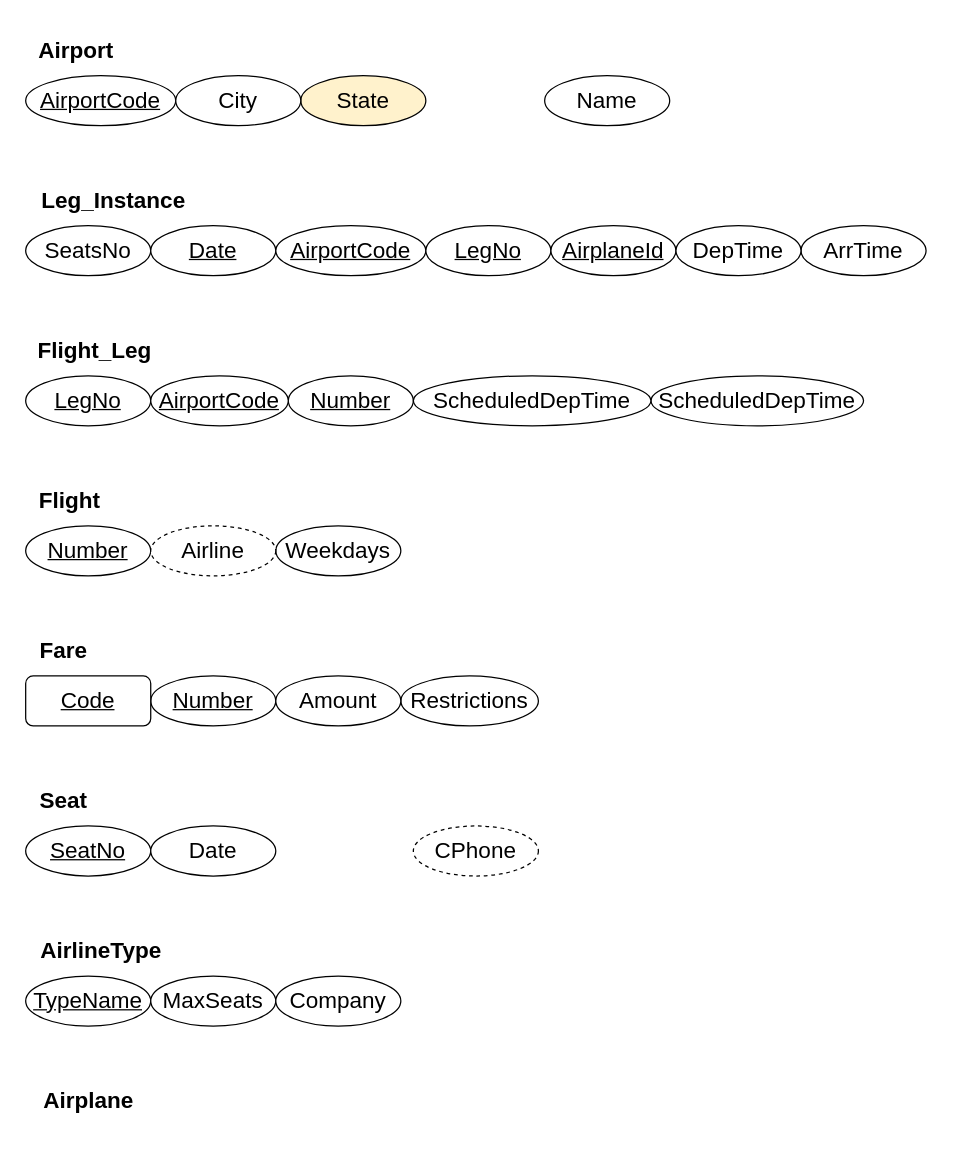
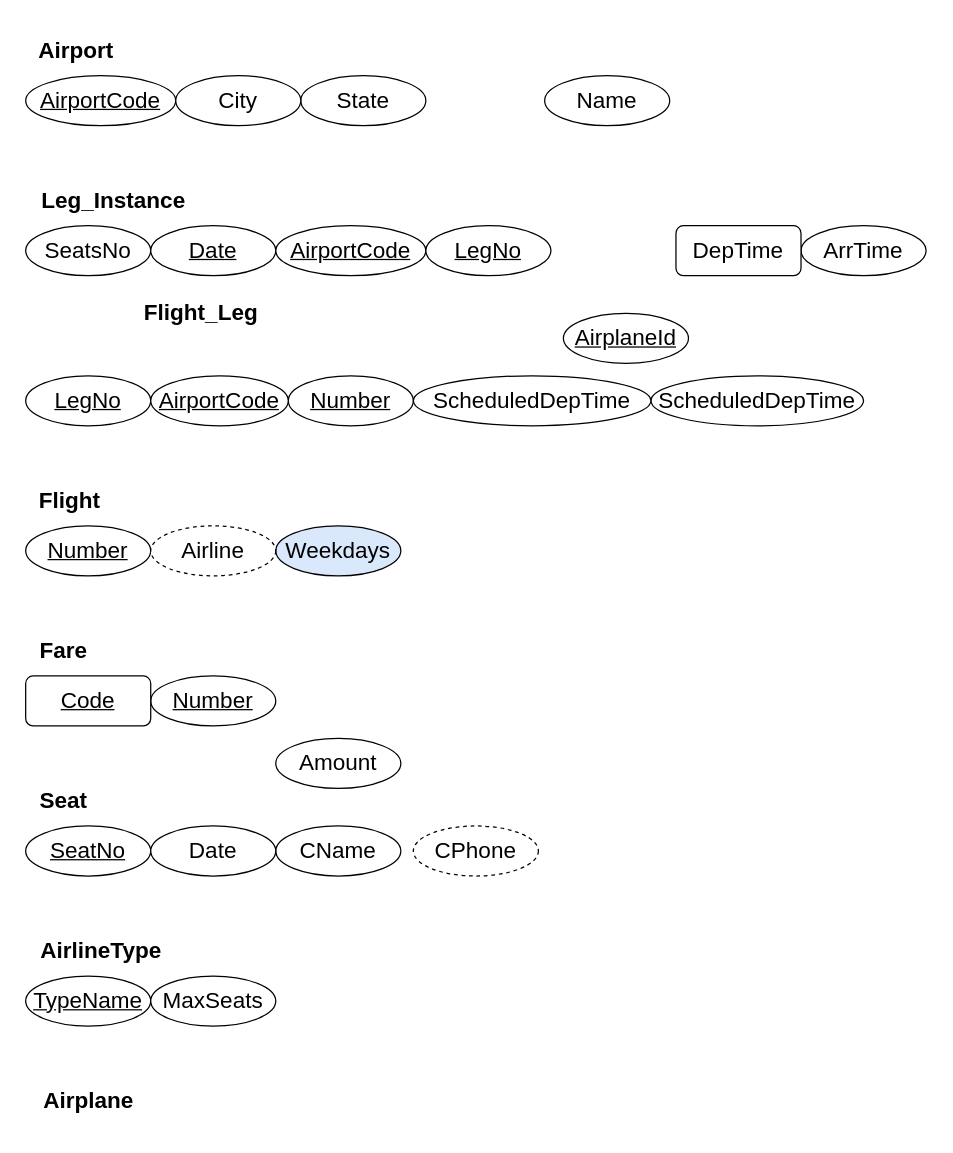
node "State": fillcolor #fff2cc -> #ffffff
node "AirplaneId": moved (613, 251) -> (626, 338)
node "DepTime": shape ellipse -> rounded rectangle
node "Flight_Leg": moved (94, 351) -> (201, 313)
node "Weekdays": fillcolor #ffffff -> #dae8fc
node "Amount": moved (338, 701) -> (338, 763)
node "Restrictions": removed
node "CName": added
node "Company": removed
